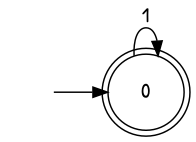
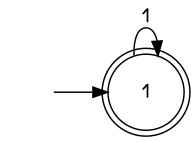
node "0": label "0" -> "1"
